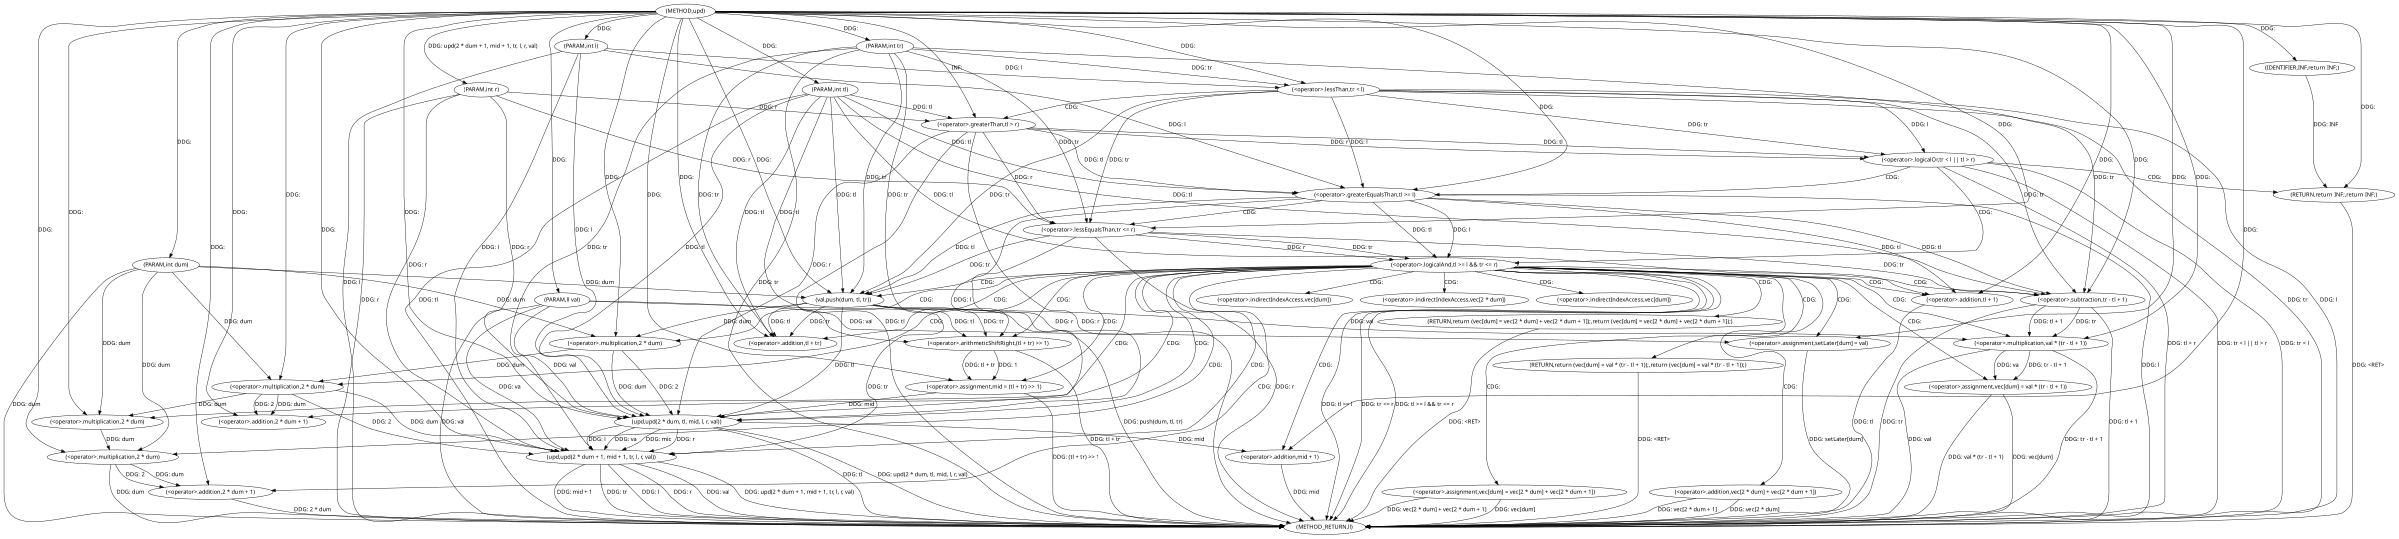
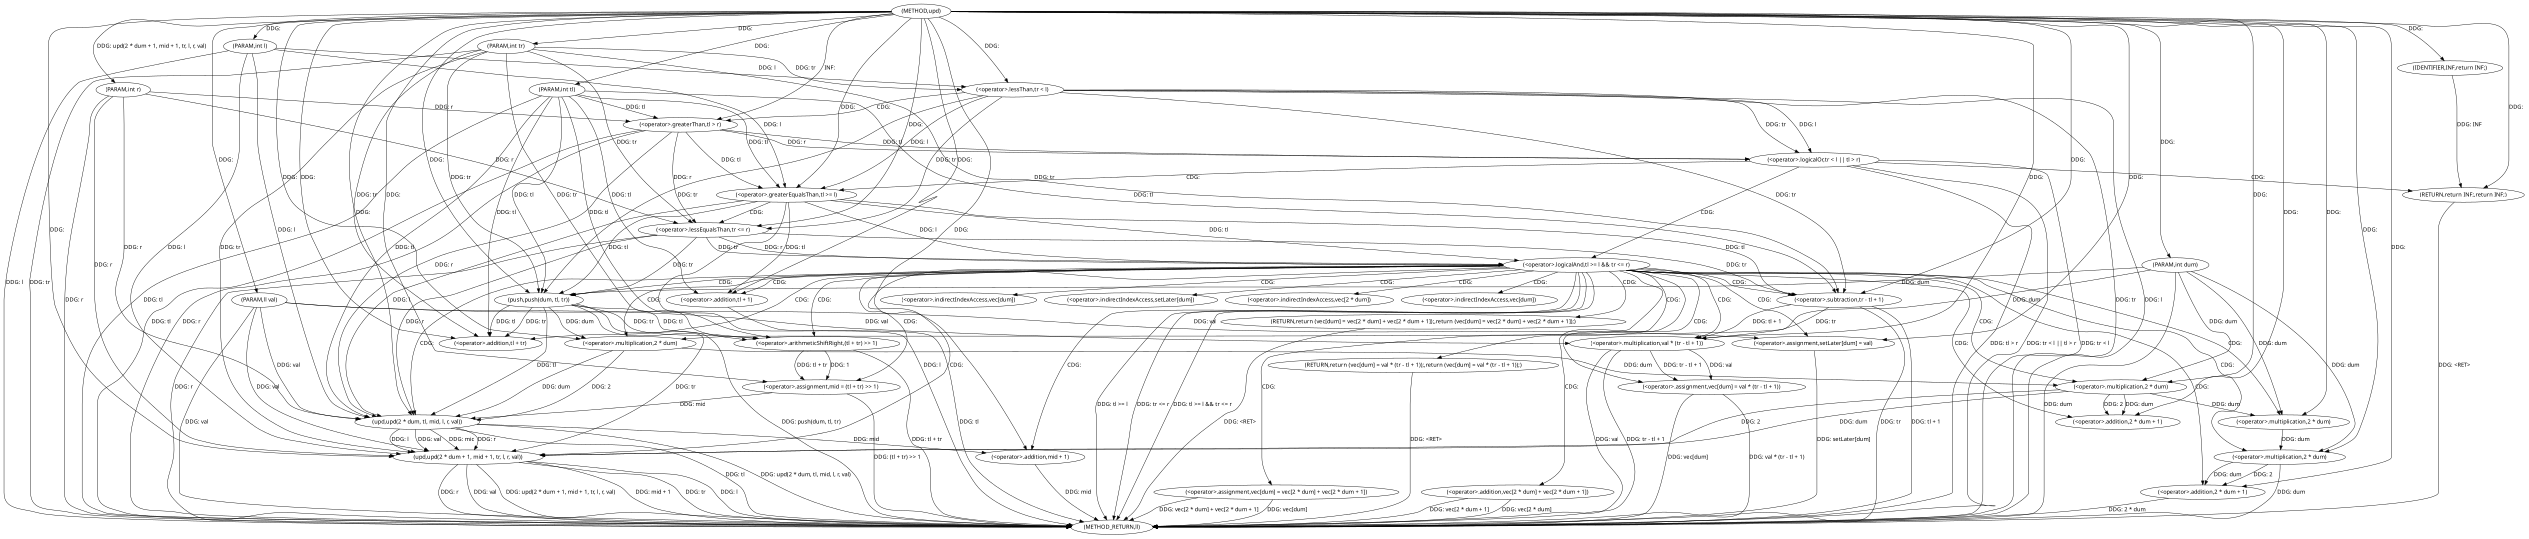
node "(val,push(dum, tl, tr))": label "(val,push(dum, tl, tr))" -> "(push,push(dum, tl, tr))"
node "(<operator>.indirectIndexAccess,setLater[dum])": added
